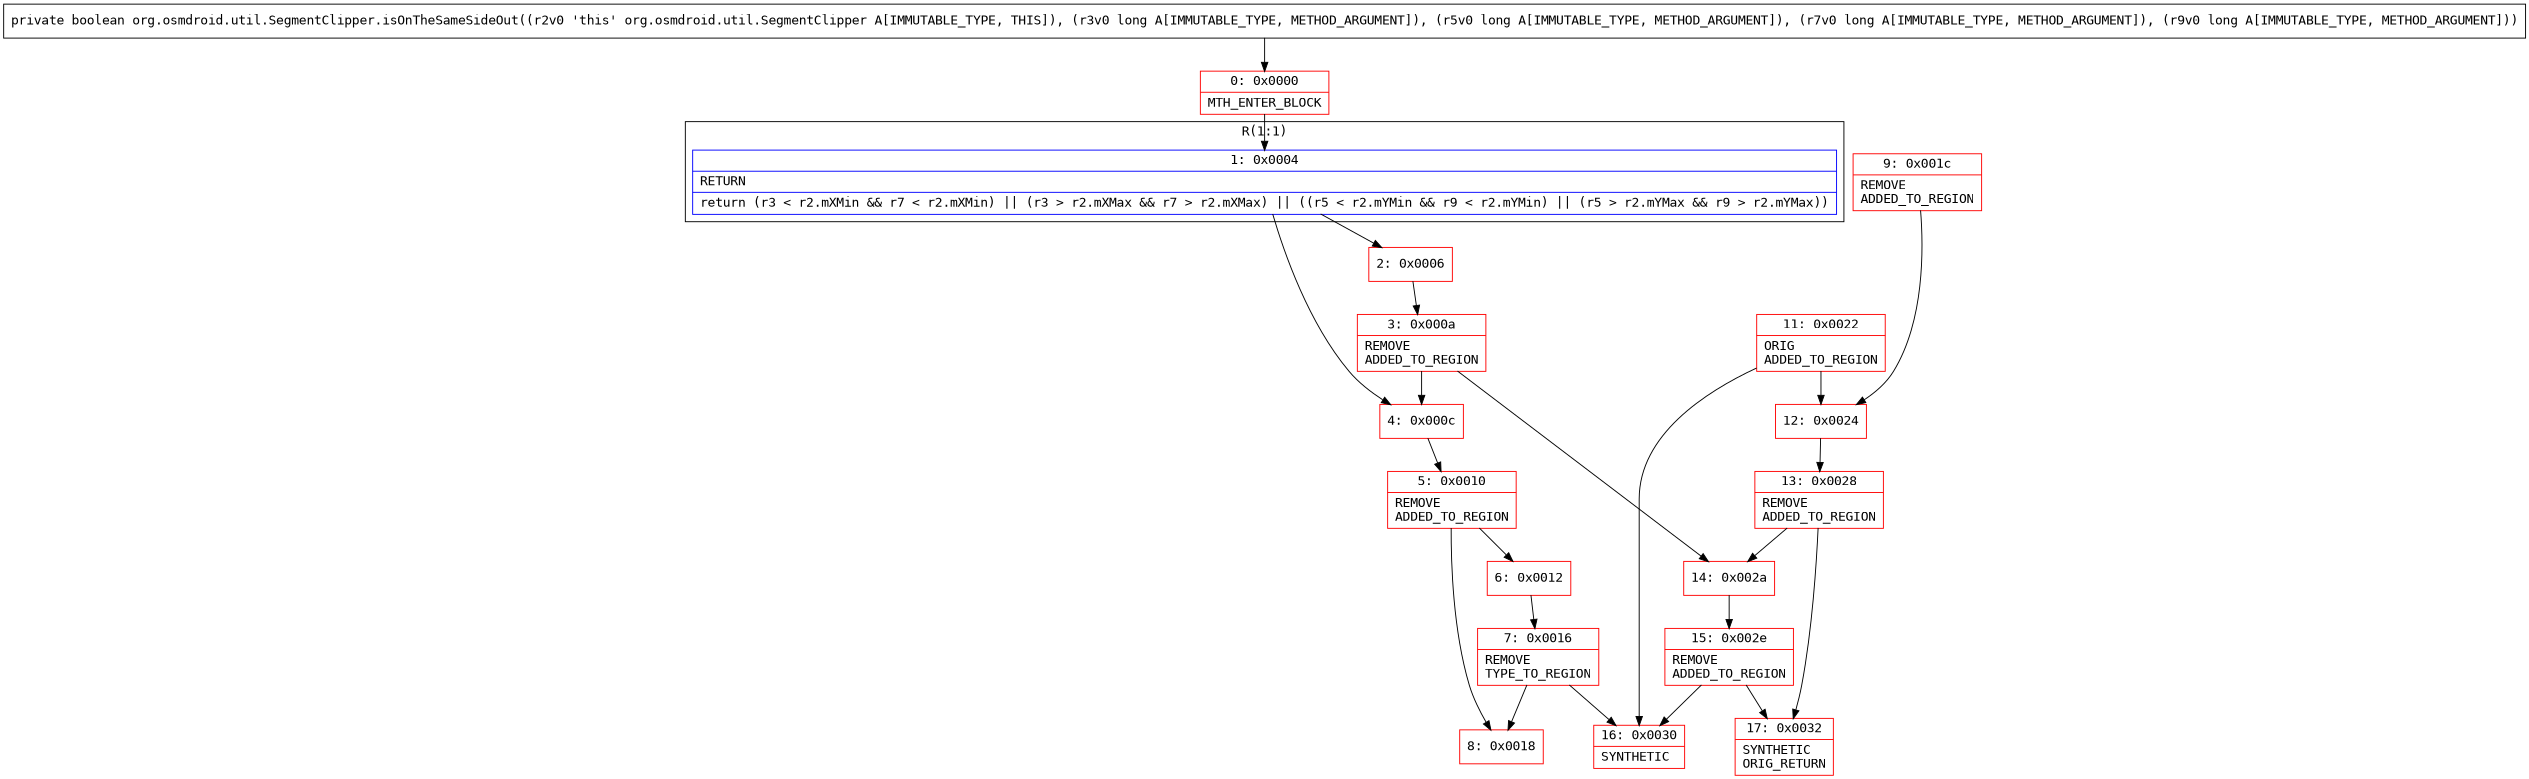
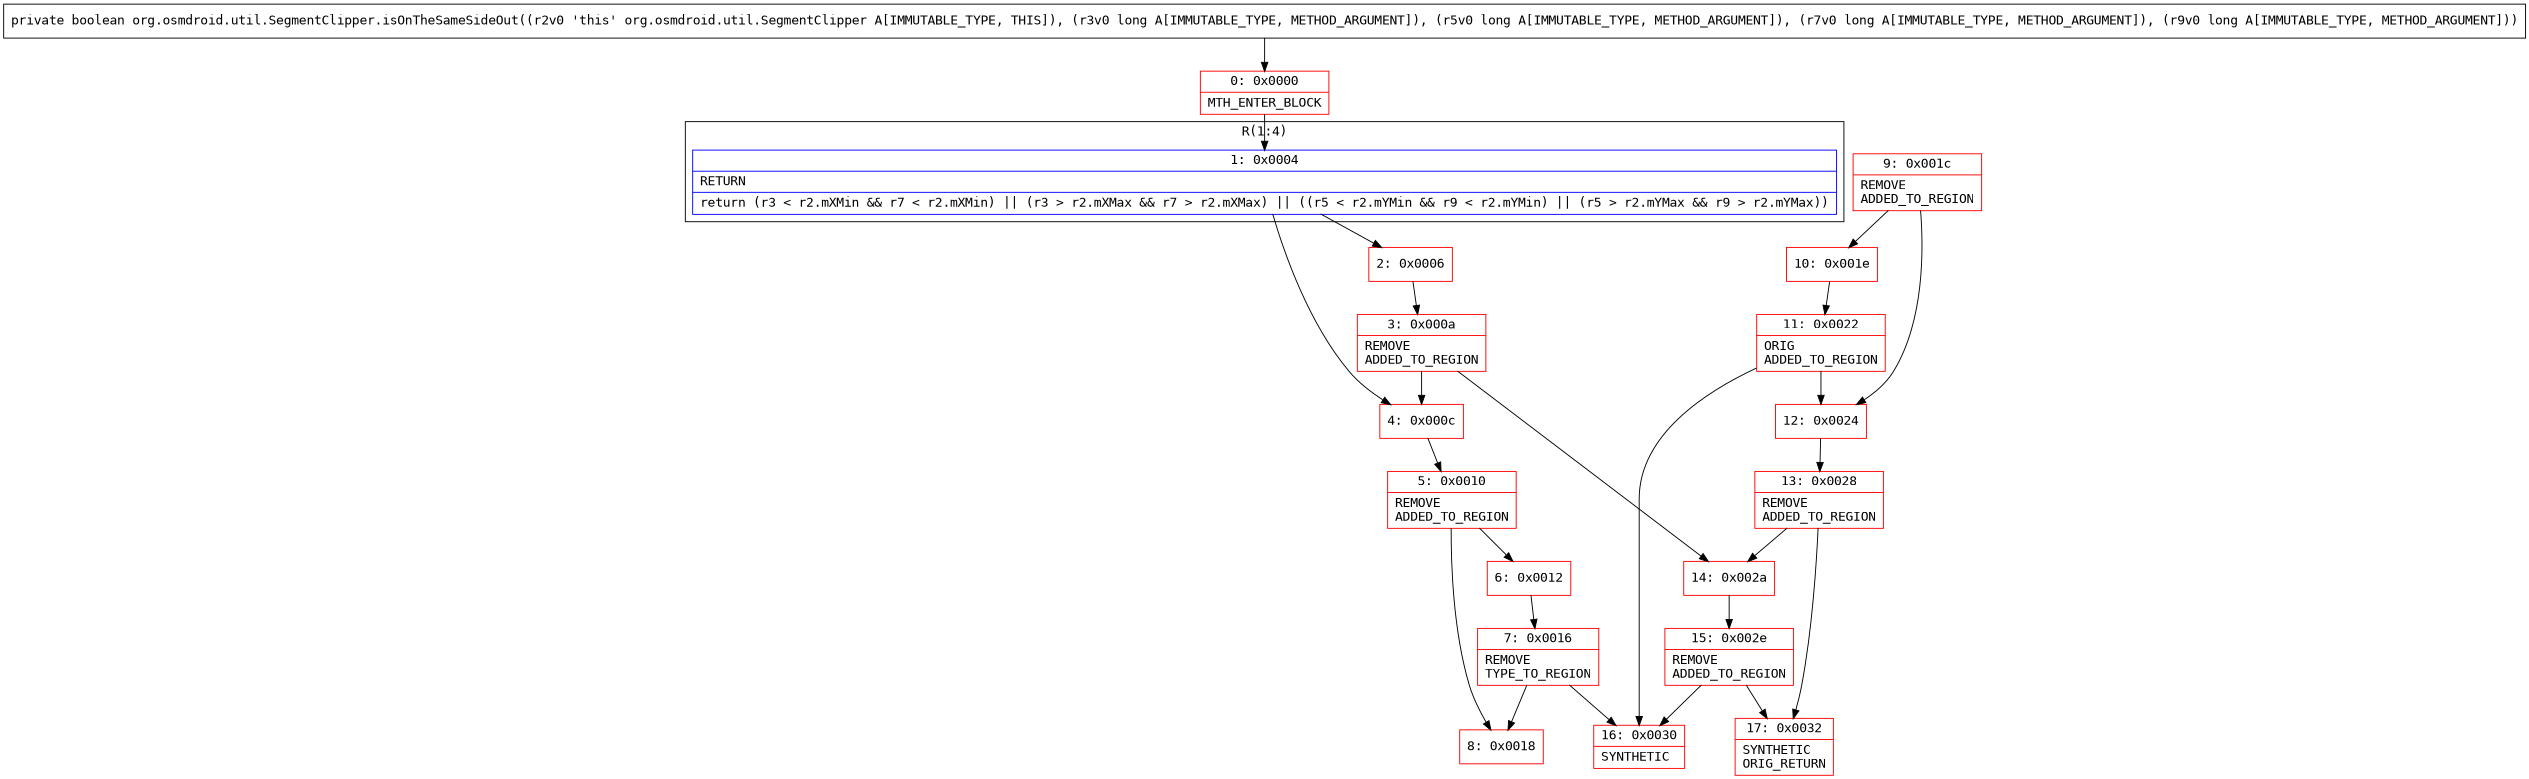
cluster "R(1:1)": label "R(1:1)" -> "R(1:4)"
node "10: 0x001e": added
